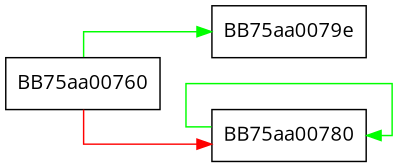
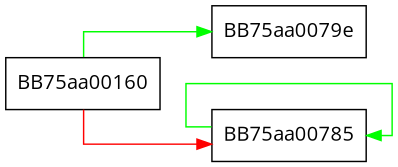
node "BB75aa00760": label "BB75aa00760" -> "BB75aa00160"
node "BB75aa00780": label "BB75aa00780" -> "BB75aa00785"
